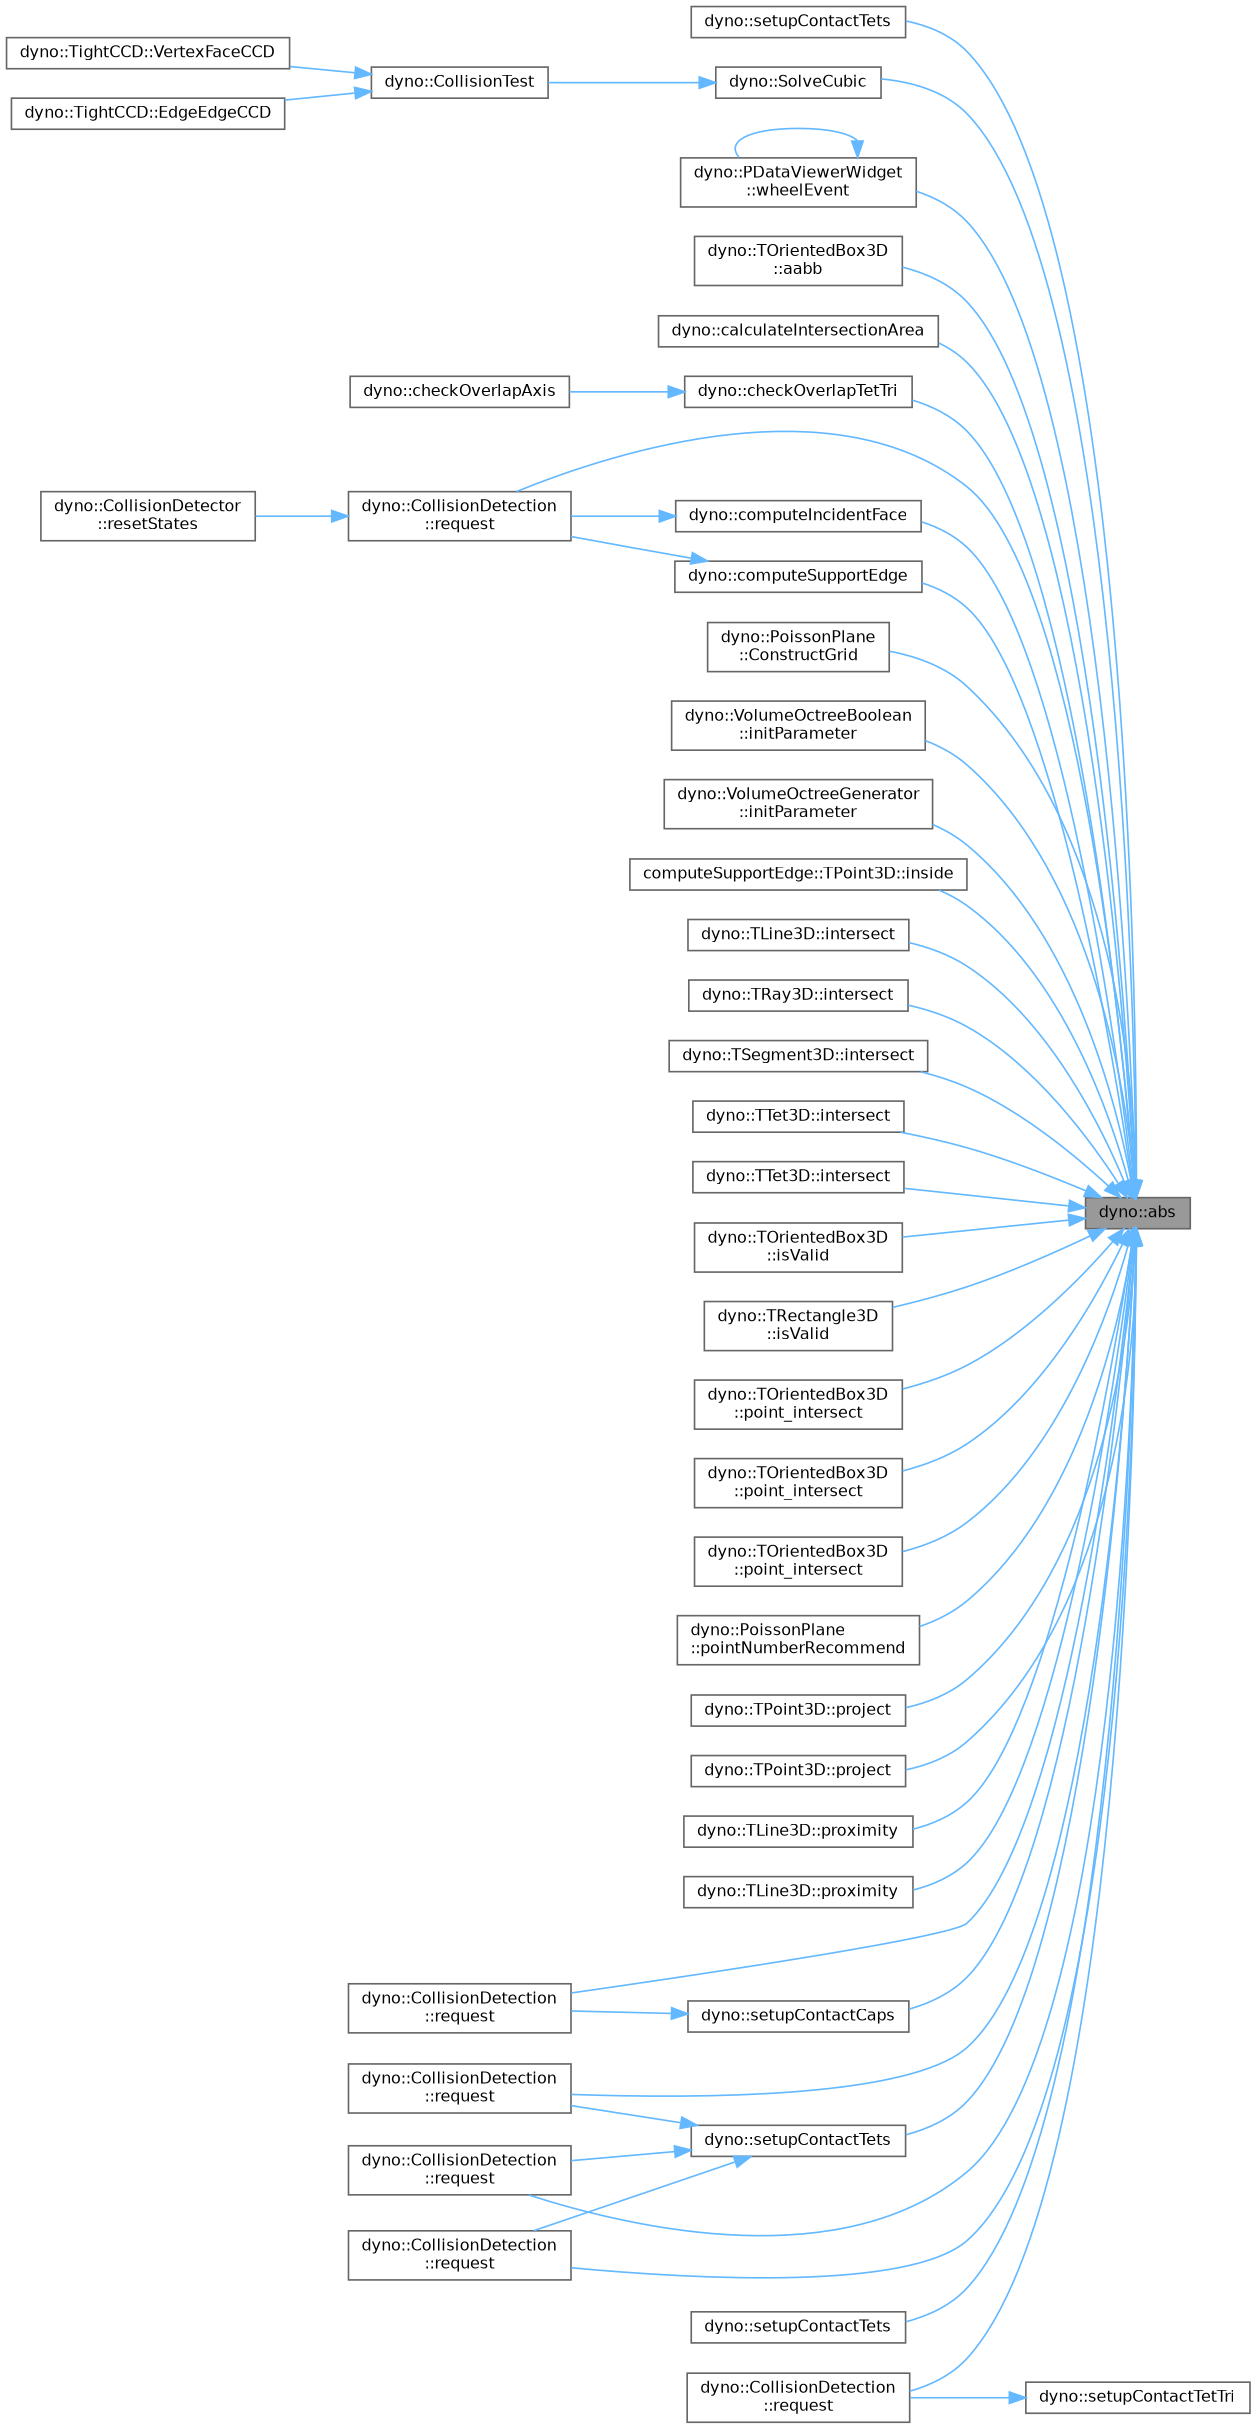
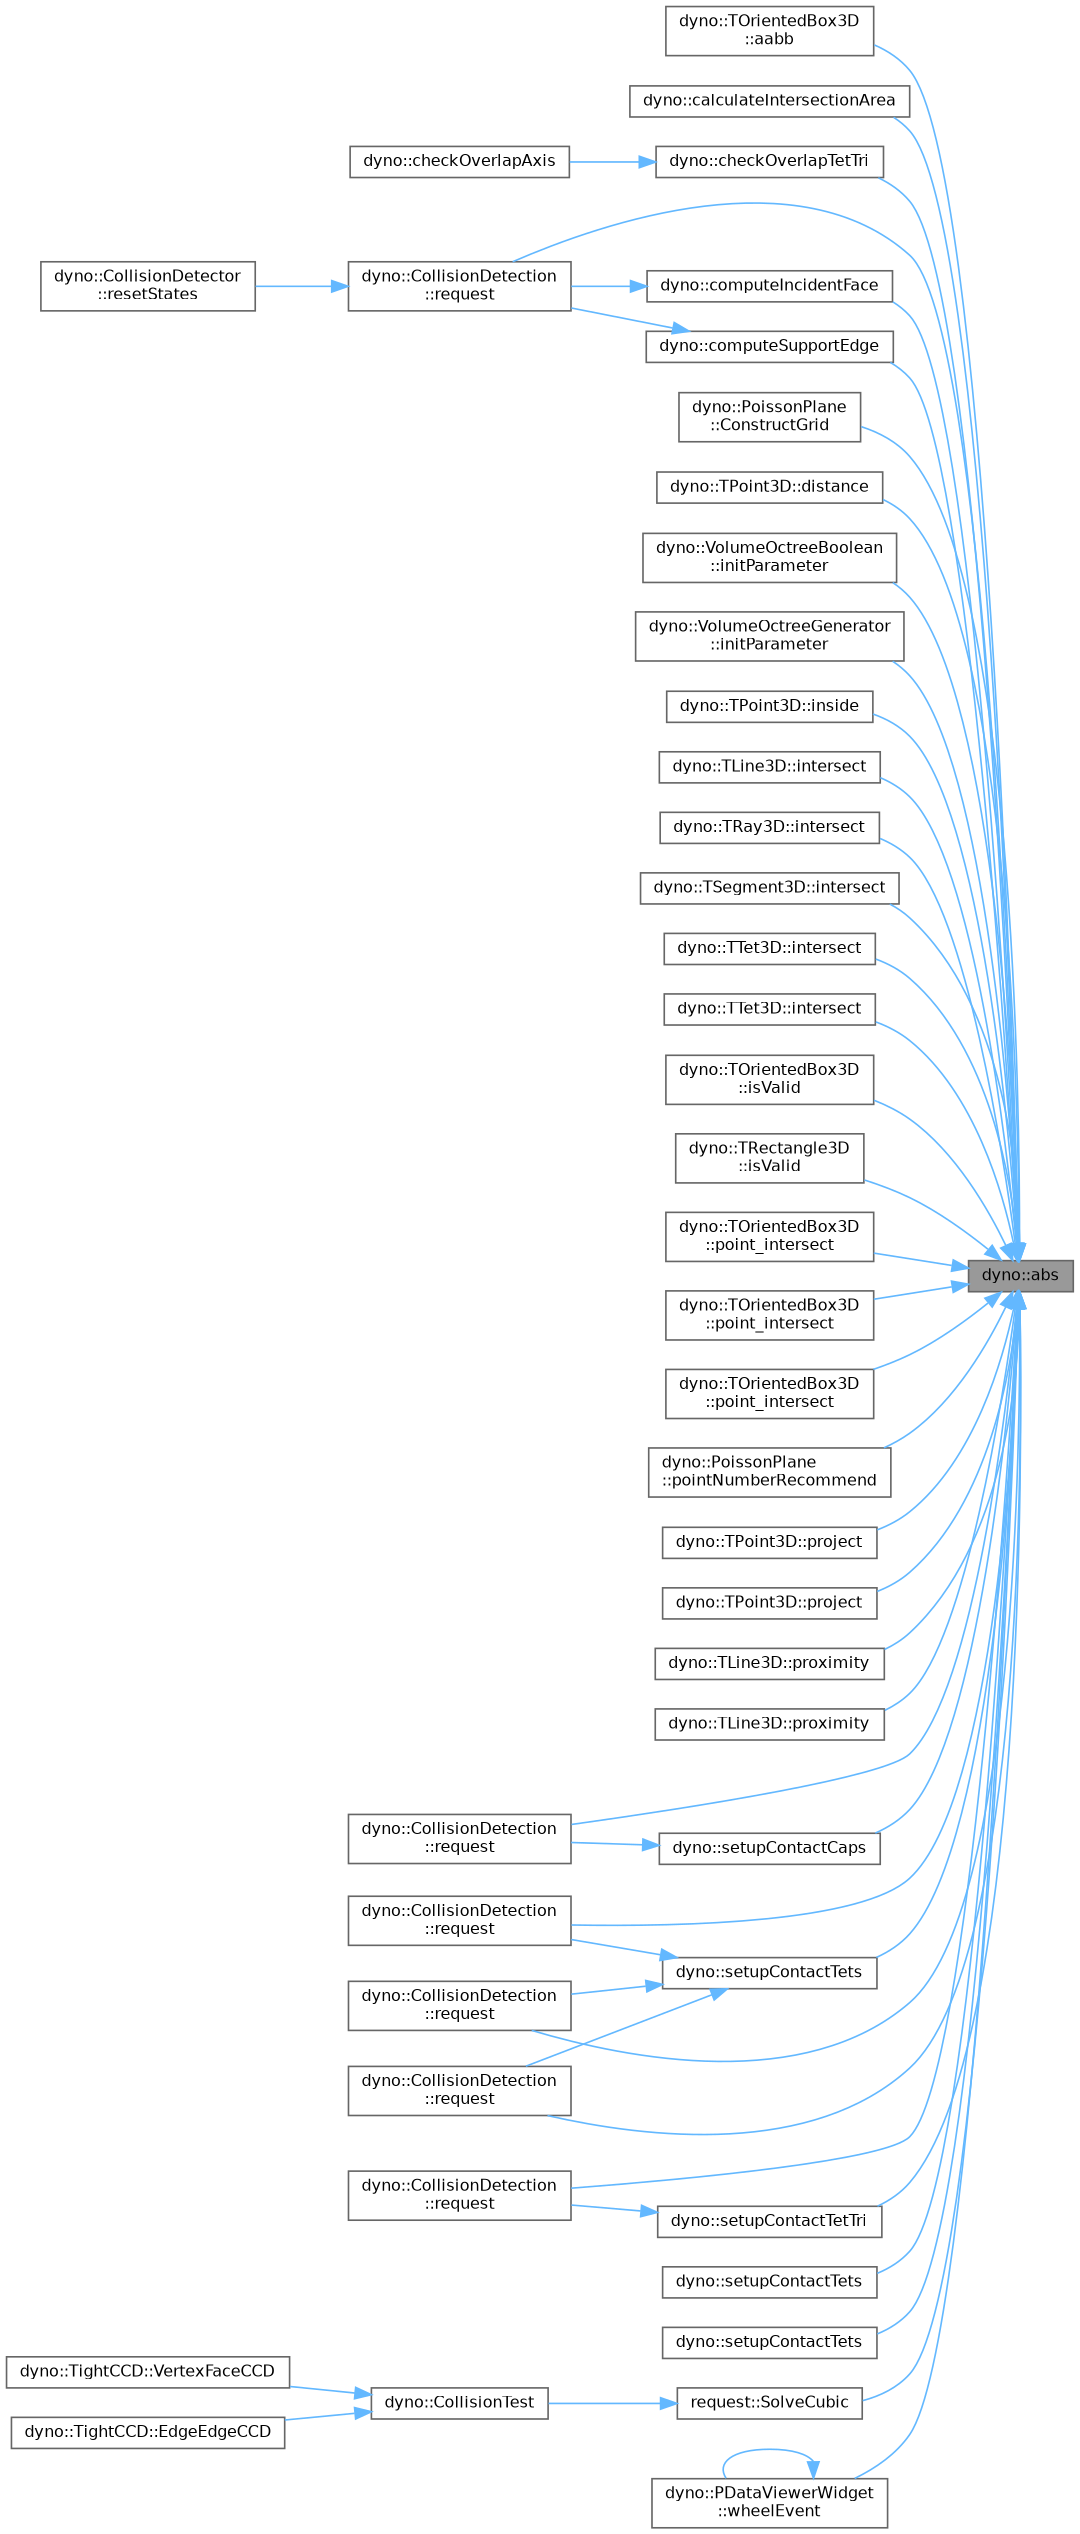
node "dyno::SolveCubic": label "dyno::SolveCubic" -> "request::SolveCubic"
node "dyno::TPoint3D::distance": added
node "computeSupportEdge::TPoint3D::inside": label "computeSupportEdge::TPoint3D::inside" -> "dyno::TPoint3D::inside"
edge "dyno::setupContactTetTri" -> "dyno::abs": added
